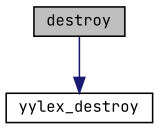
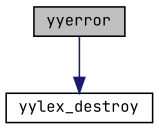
node "destroy": label "destroy" -> "yyerror"
